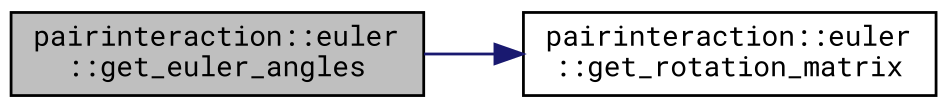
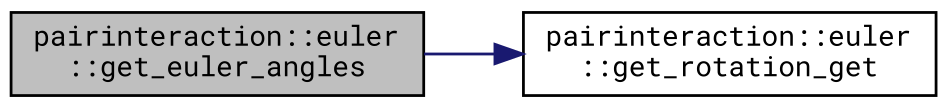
node "pairinteraction::euler ::get_rotation_matrix": label "pairinteraction::euler ::get_rotation_matrix" -> "pairinteraction::euler ::get_rotation_get"
